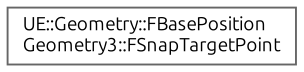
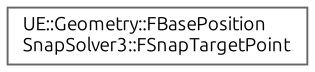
node "UE::Geometry::FBasePosition Geometry3::FSnapTargetPoint": label "UE::Geometry::FBasePosition Geometry3::FSnapTargetPoint" -> "UE::Geometry::FBasePosition SnapSolver3::FSnapTargetPoint"
